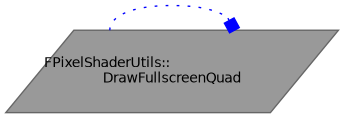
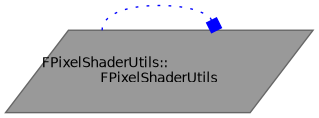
node "FPixelShaderUtils:: DrawFullscreenQuad": label "FPixelShaderUtils:: DrawFullscreenQuad" -> "FPixelShaderUtils:: FPixelShaderUtils"
